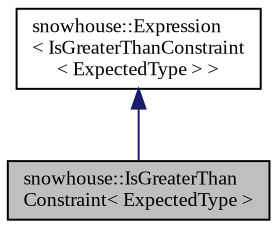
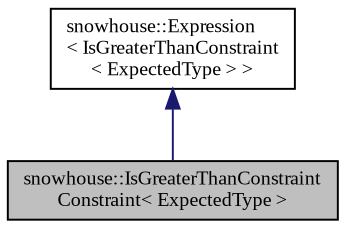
node "snowhouse::IsGreaterThan Constraint< ExpectedType >": label "snowhouse::IsGreaterThan Constraint< ExpectedType >" -> "snowhouse::IsGreaterThanConstraint Constraint< ExpectedType >"
